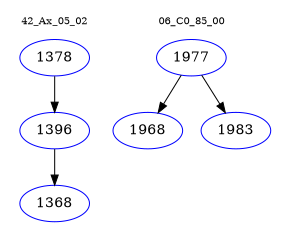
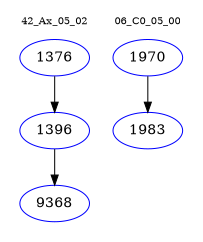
cluster "06_C0_85_00": label "06_C0_85_00" -> "06_C0_05_00"
node "1378": label "1378" -> "1376"
node "1977": label "1977" -> "1970"
node "1968": removed
node "1368": label "1368" -> "9368"
